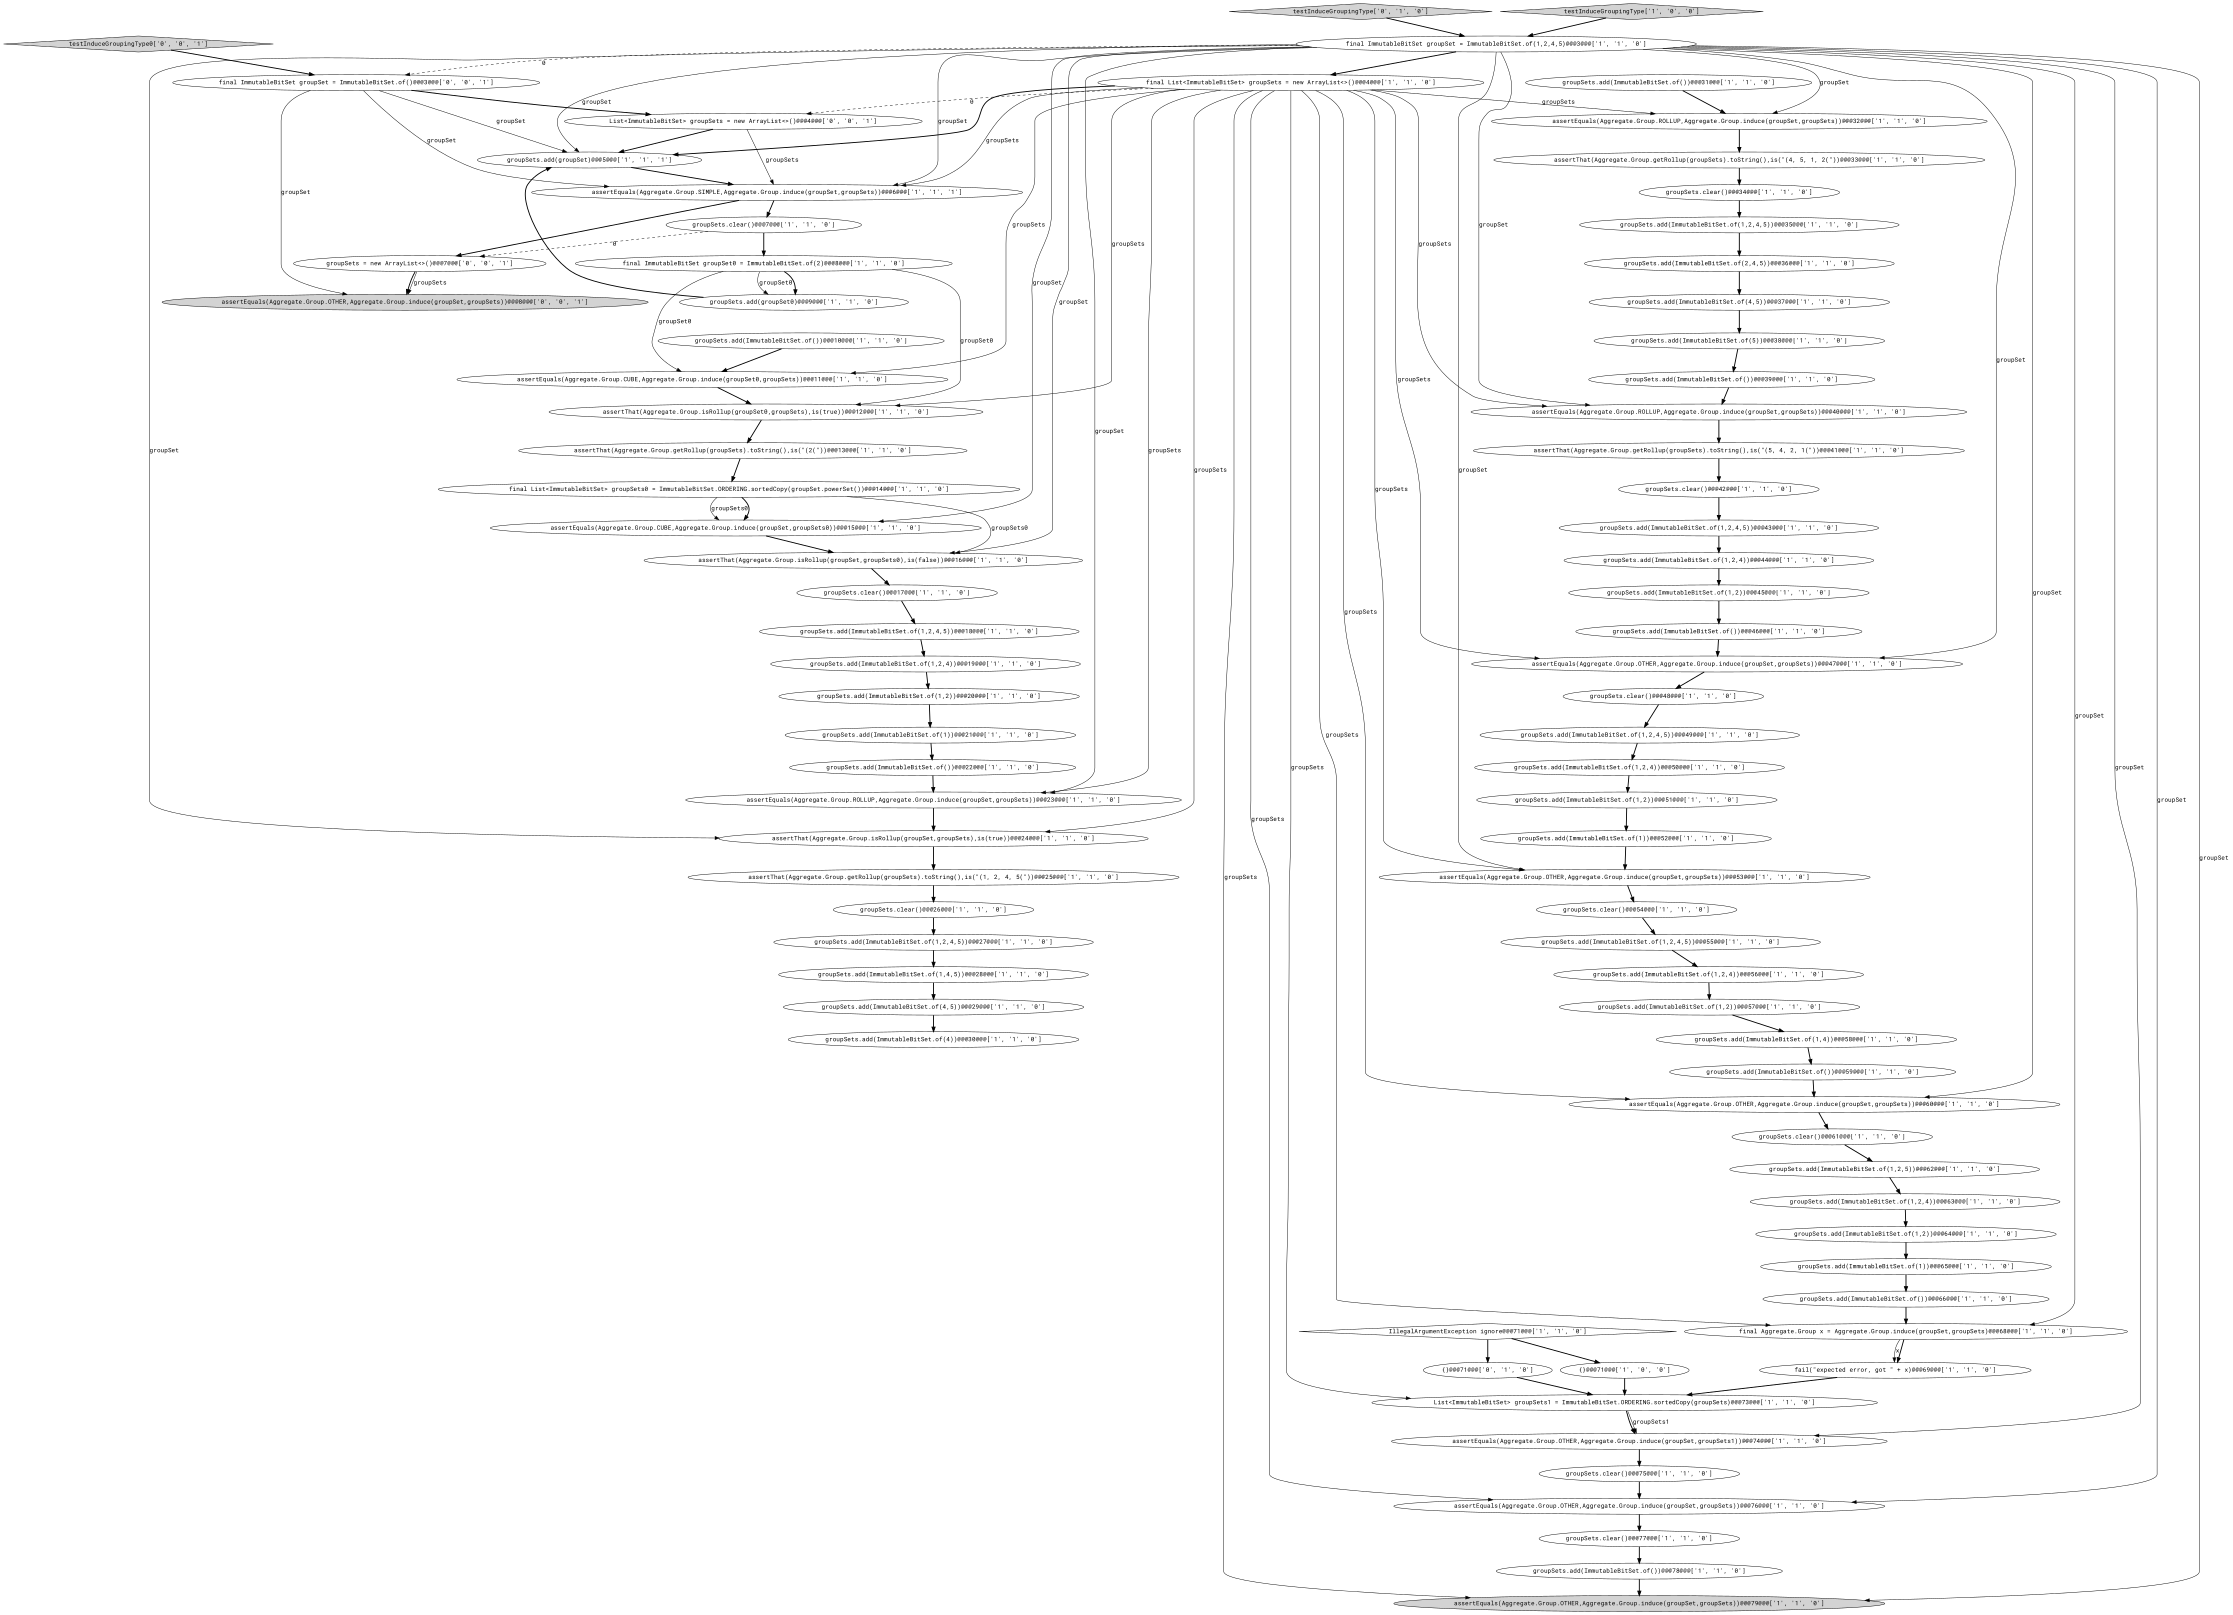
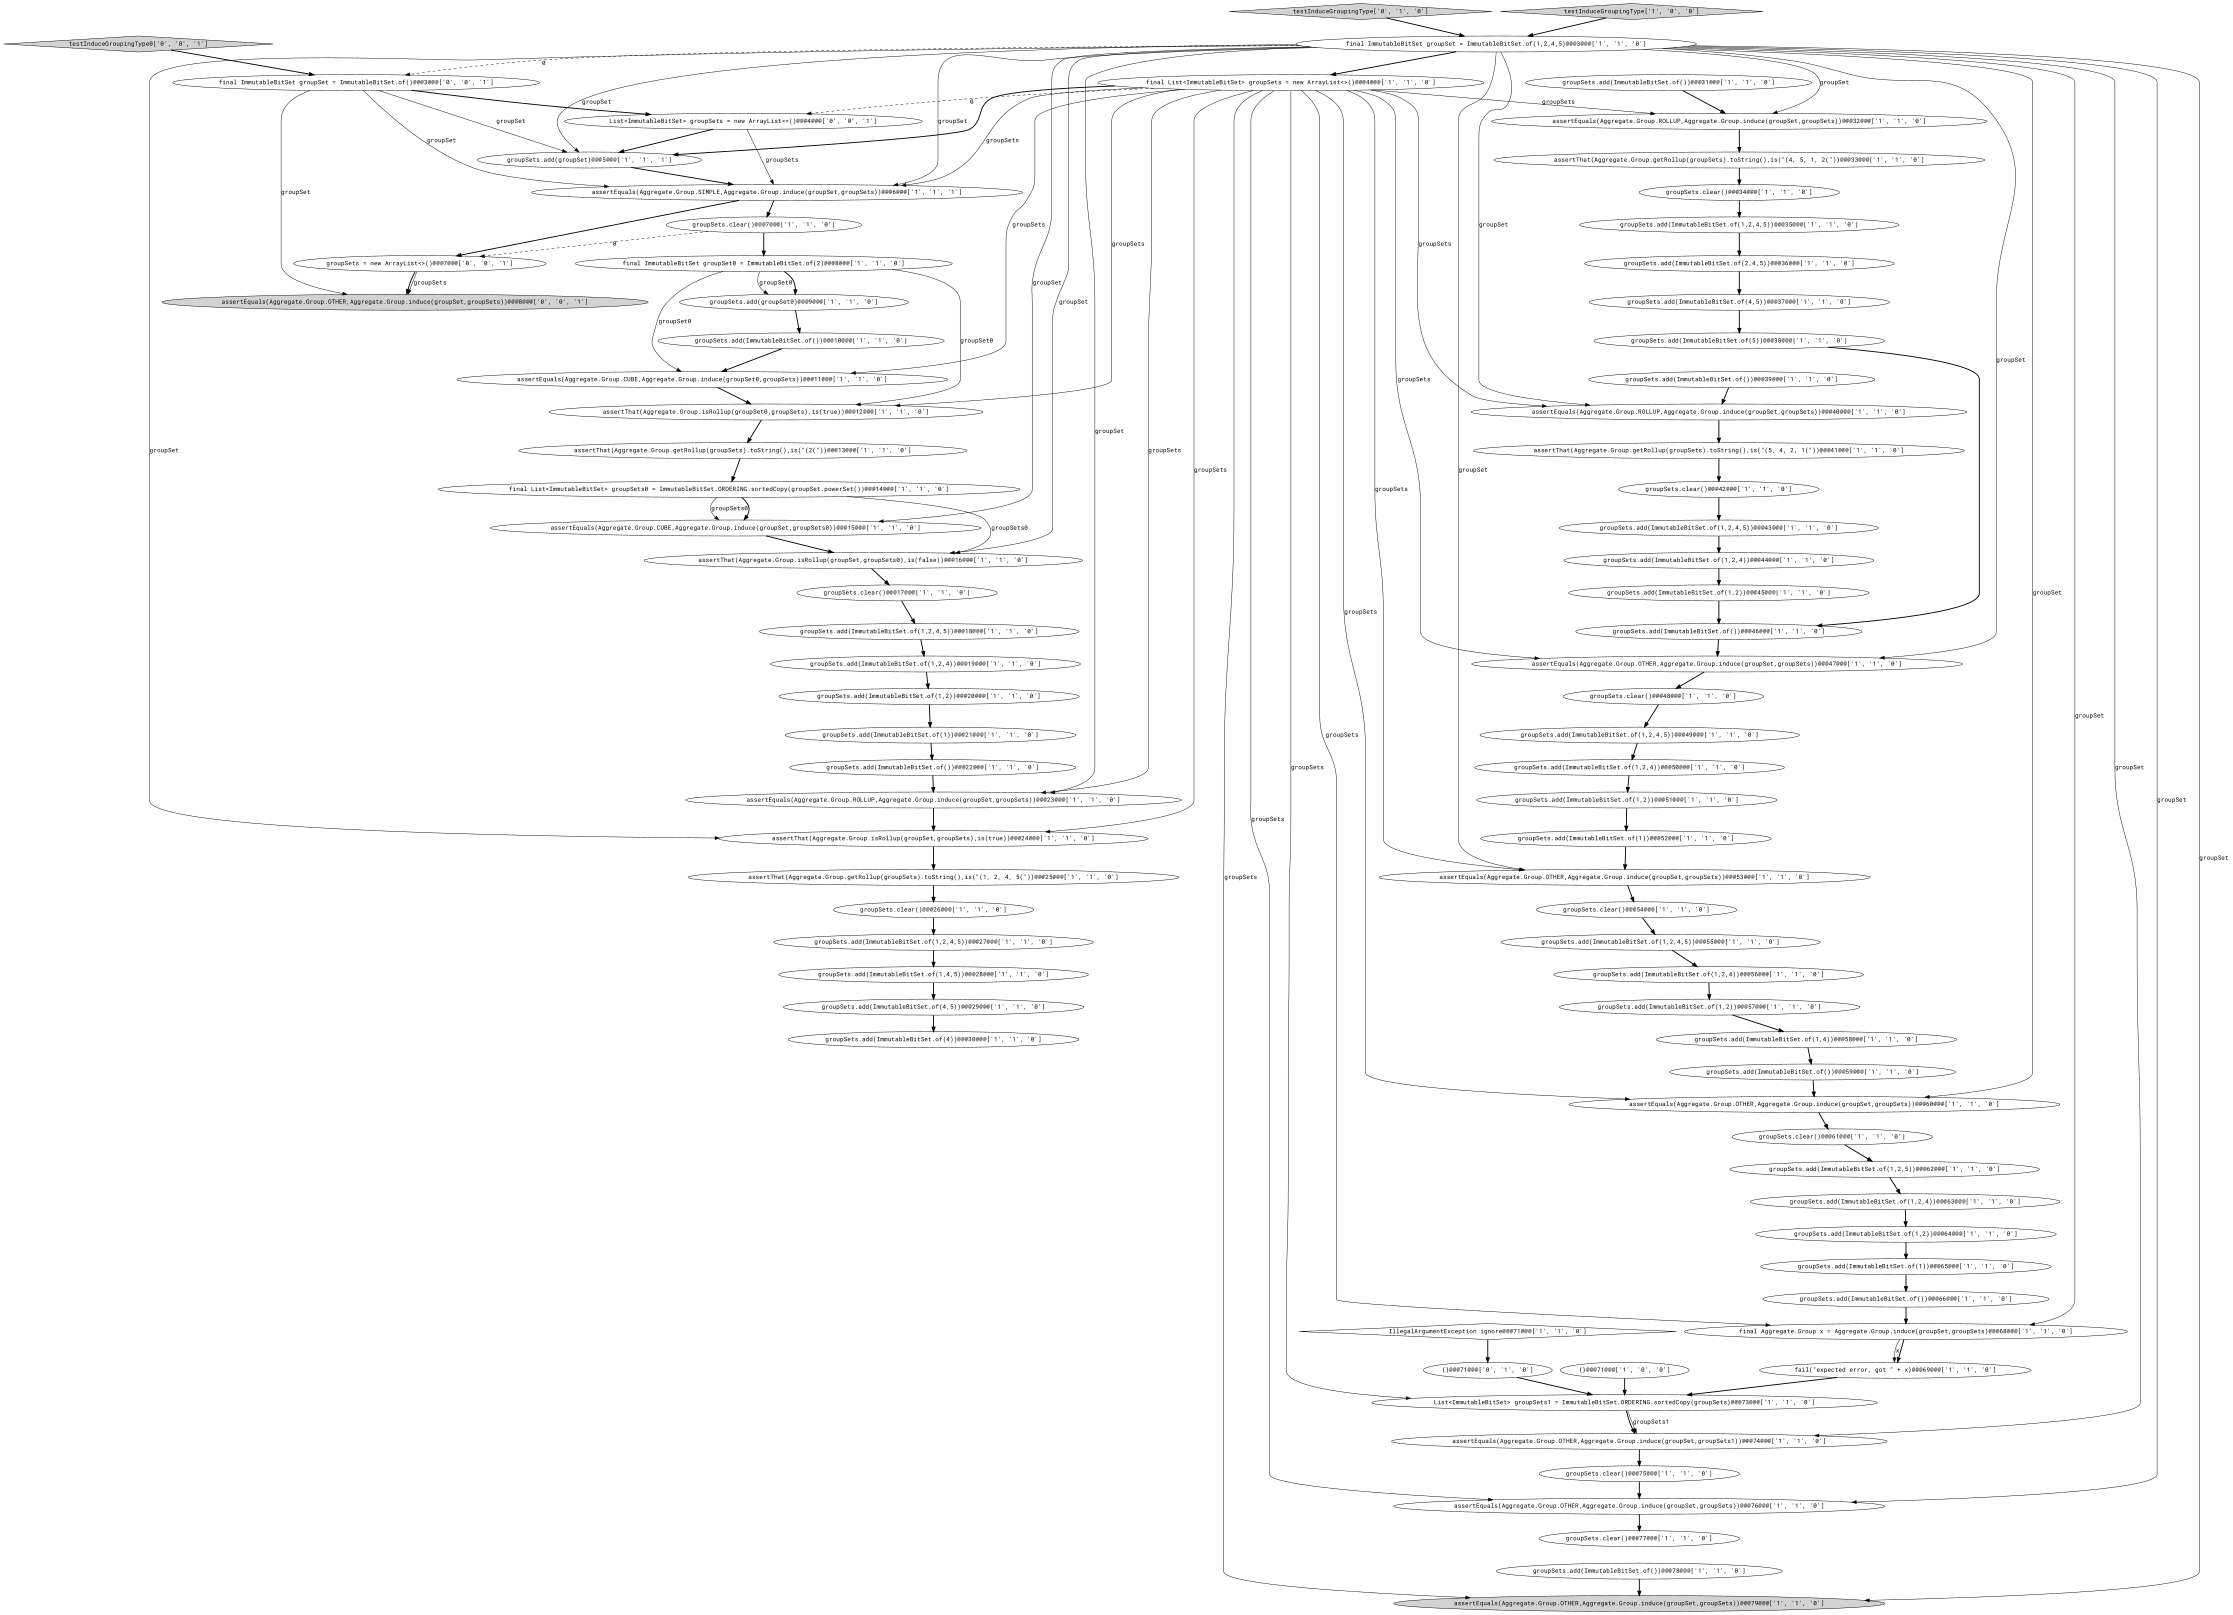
edge "groupSets.add(groupSet0)@@@9@@@['1', '1', '0']" -> "groupSets.add(groupSet)@@@5@@@['1', '1', '1']": now "groupSets.add(groupSet0)@@@9@@@['1', '1', '0']" -> "groupSets.add(ImmutableBitSet.of())@@@10@@@['1', '1', '0']"
edge "groupSets.add(ImmutableBitSet.of(5))@@@38@@@['1', '1', '0']" -> "groupSets.add(ImmutableBitSet.of())@@@39@@@['1', '1', '0']": now "groupSets.add(ImmutableBitSet.of(5))@@@38@@@['1', '1', '0']" -> "groupSets.add(ImmutableBitSet.of())@@@46@@@['1', '1', '0']"
edge "IllegalArgumentException ignore@@@71@@@['1', '1', '0']" -> "{}@@@71@@@['1', '0', '0']": removed
edge "groupSets.clear()@@@77@@@['1', '1', '0']" -> "groupSets.add(ImmutableBitSet.of())@@@78@@@['1', '1', '0']": removed
